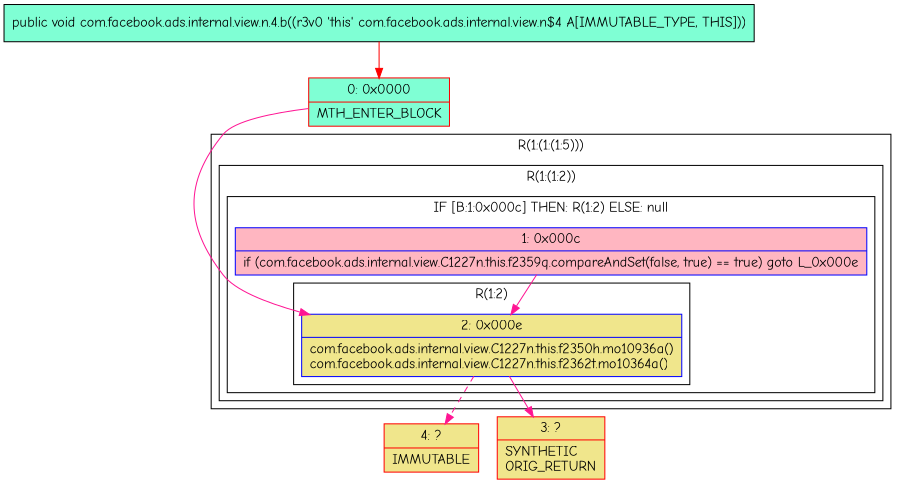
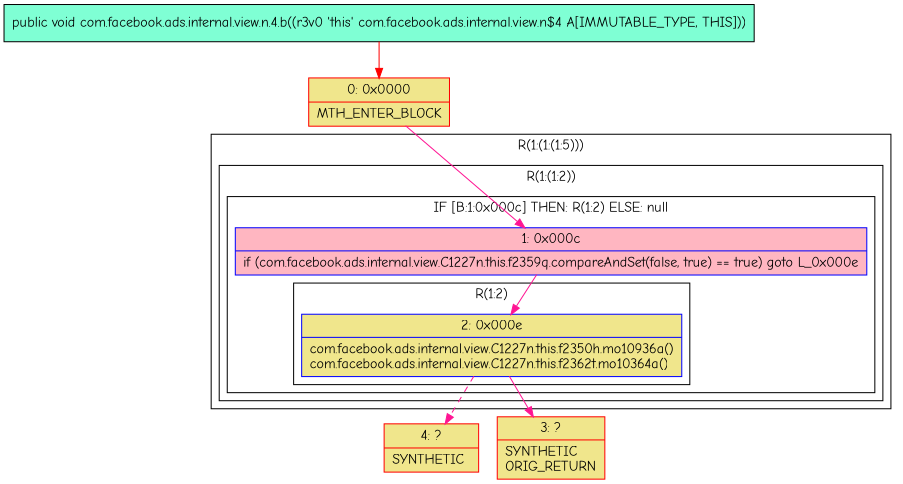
node "0: 0x0000": fillcolor aquamarine -> khaki
edge "0: 0x0000" -> "2: 0x000e": now "0: 0x0000" -> "1: 0x000c"
node "4: ?": text "IMMUTABLE" -> "SYNTHETIC"
